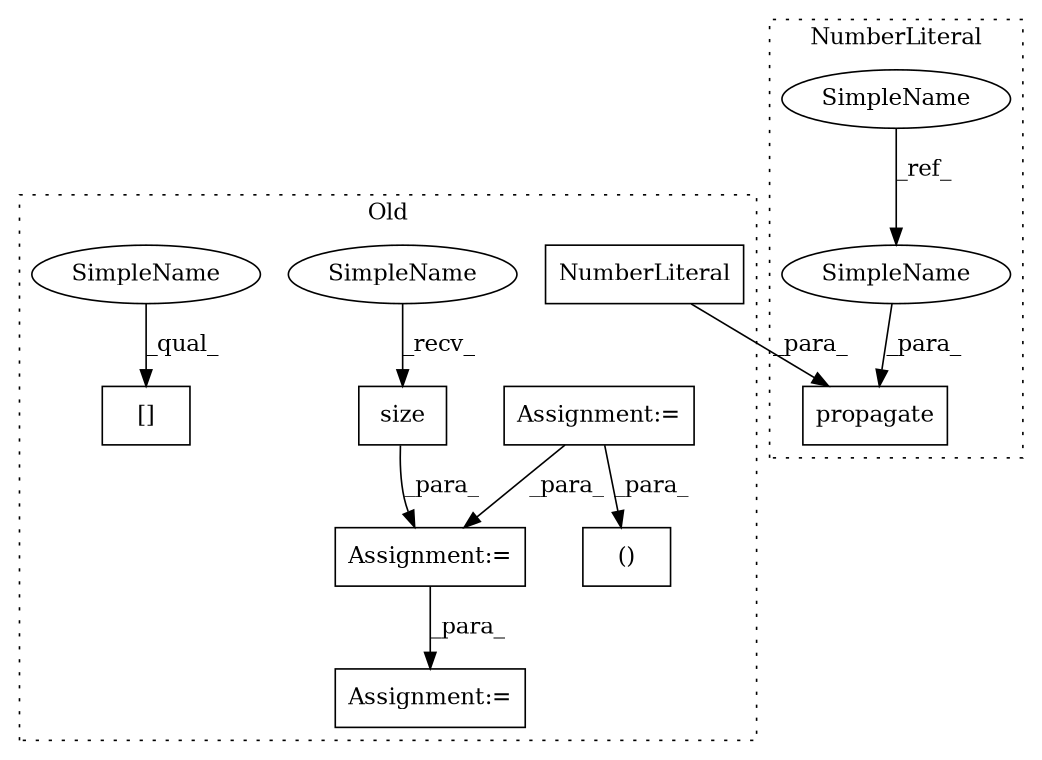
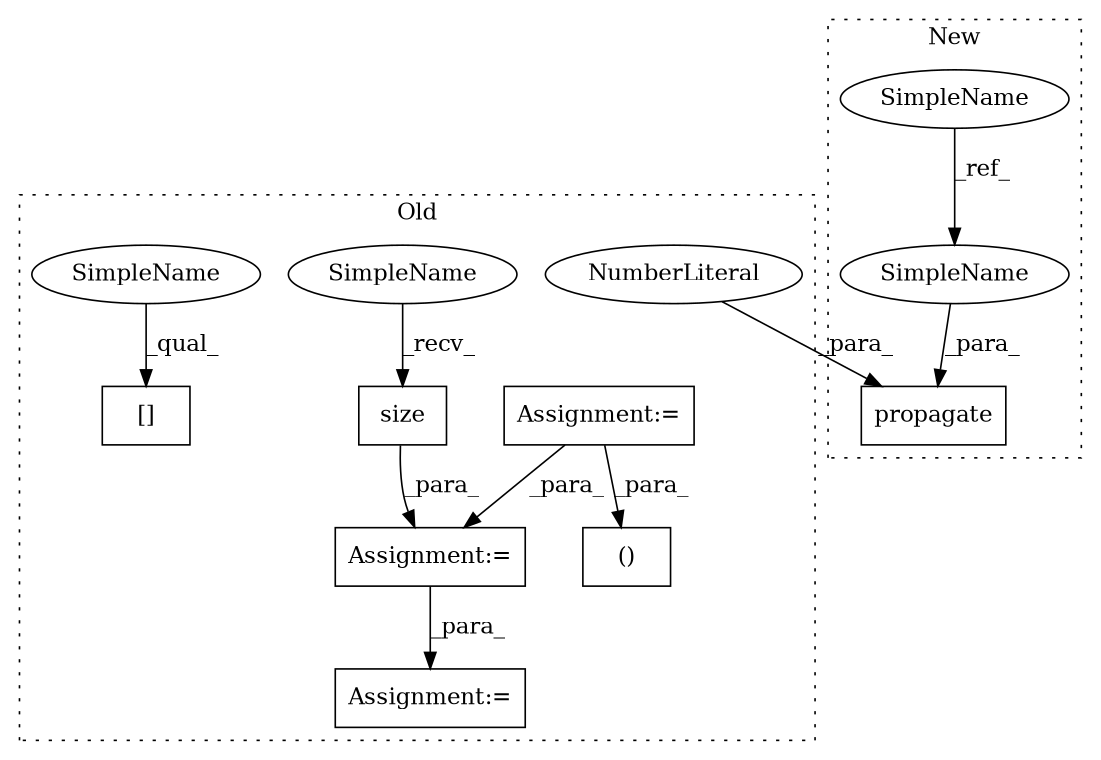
cluster "NumberLiteral": label "NumberLiteral" -> "New"
node "NumberLiteral": shape box -> ellipse
